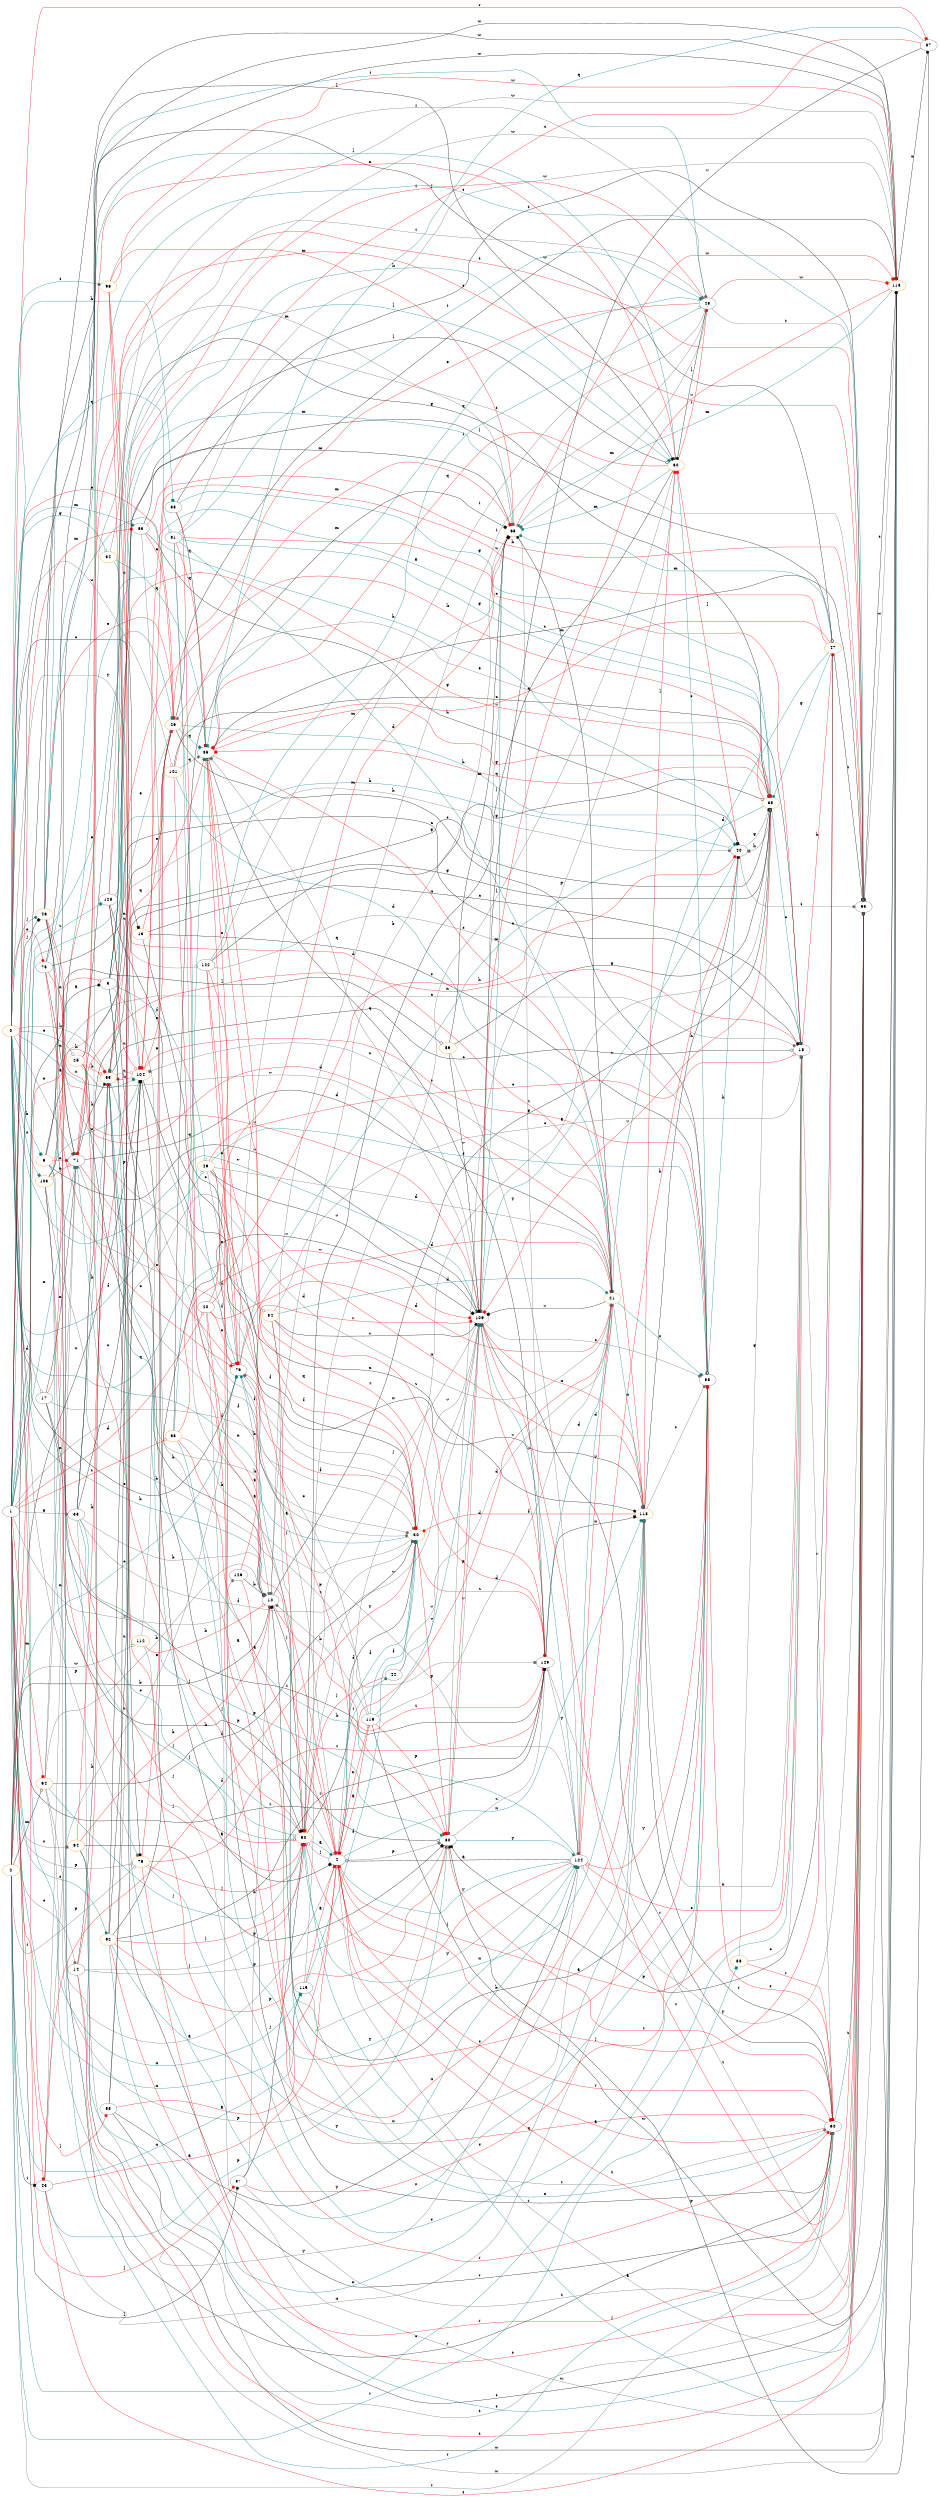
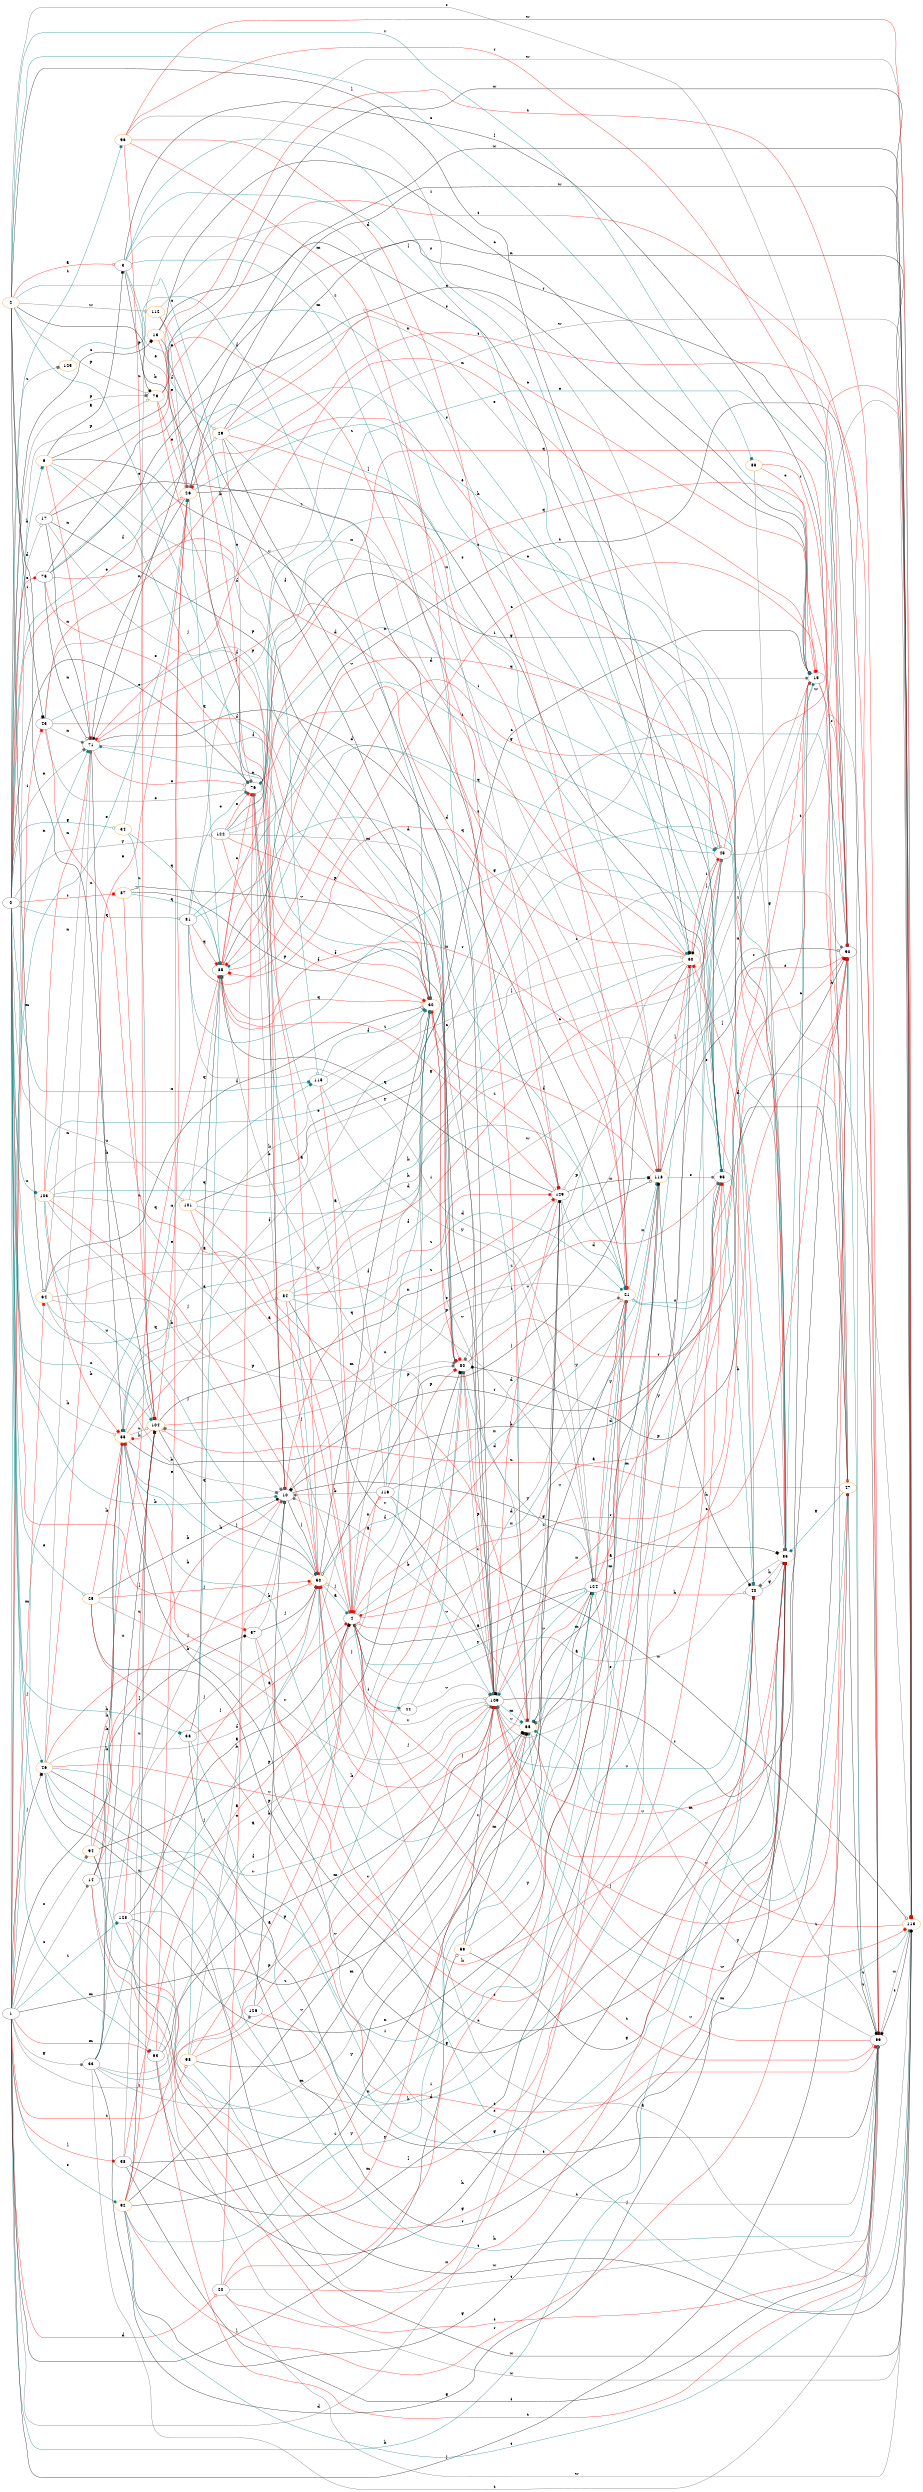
node "87": color gray40 -> darkorange
edge "113" -> "87": now "113" -> "71"
node "125": added
edge "63" -> "99": label "b" -> "t"
node "0": color darkorange -> gray40
edge "88" -> "15": color gray40 -> red
